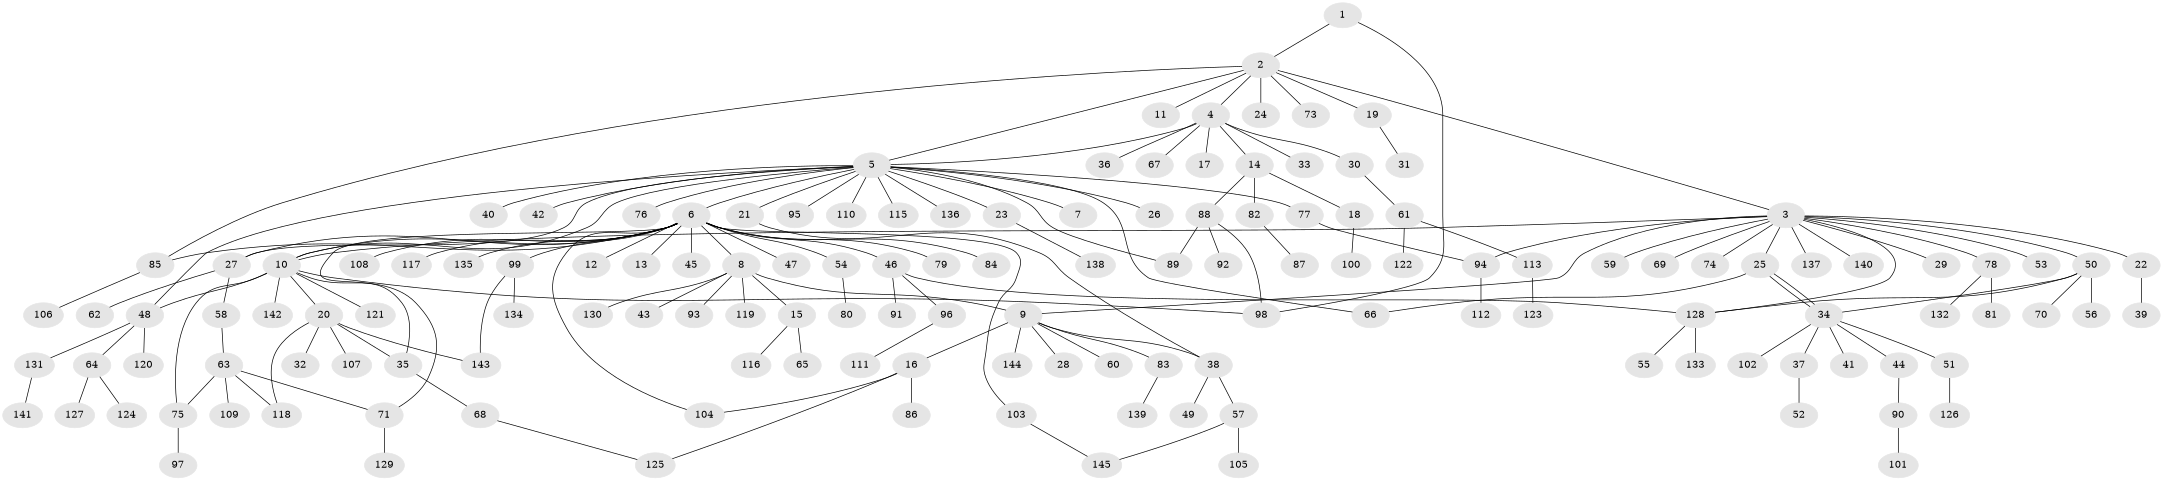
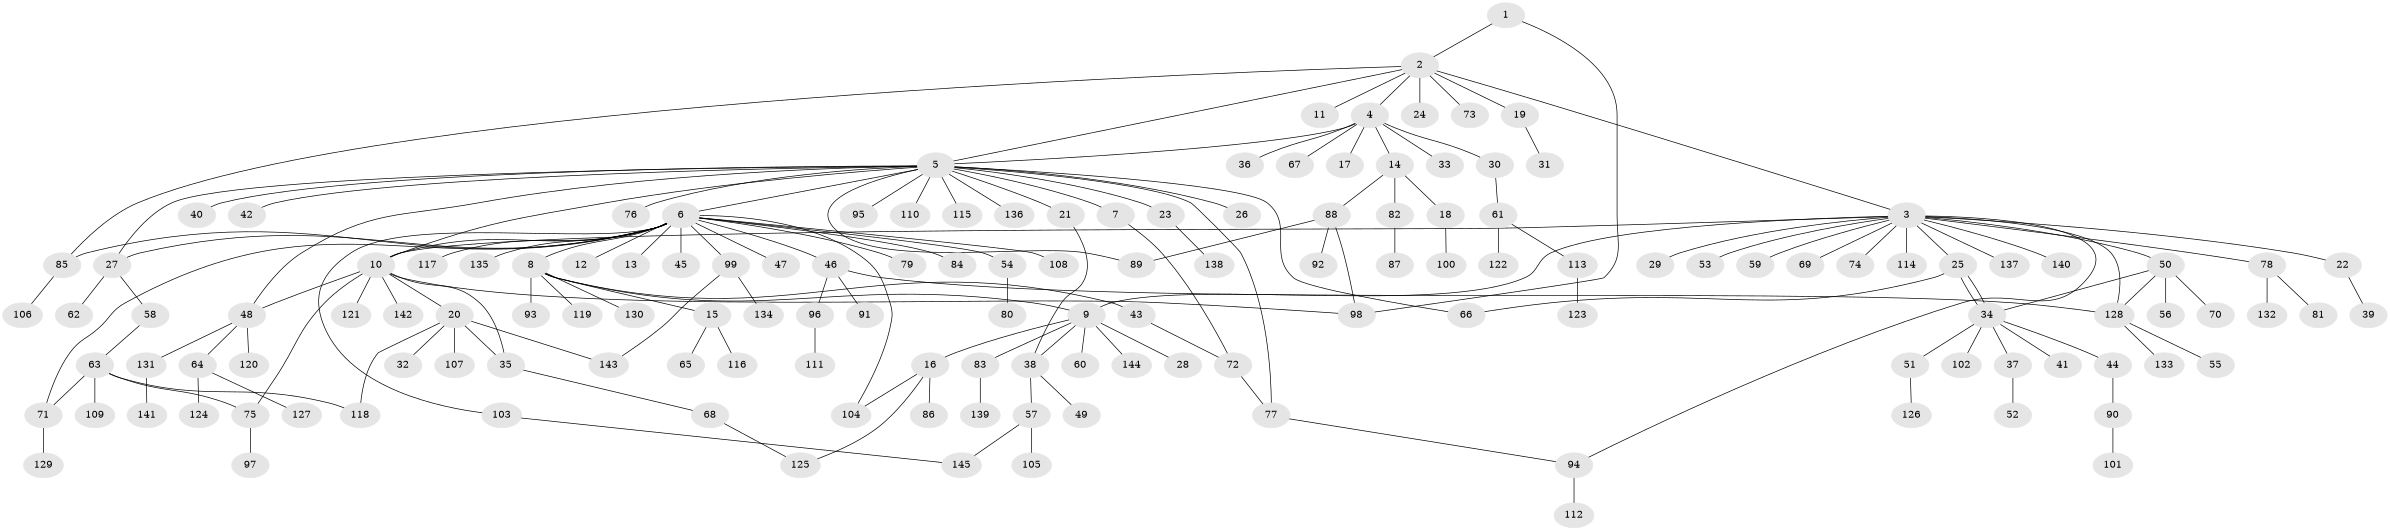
node "114": added
node "72": added
